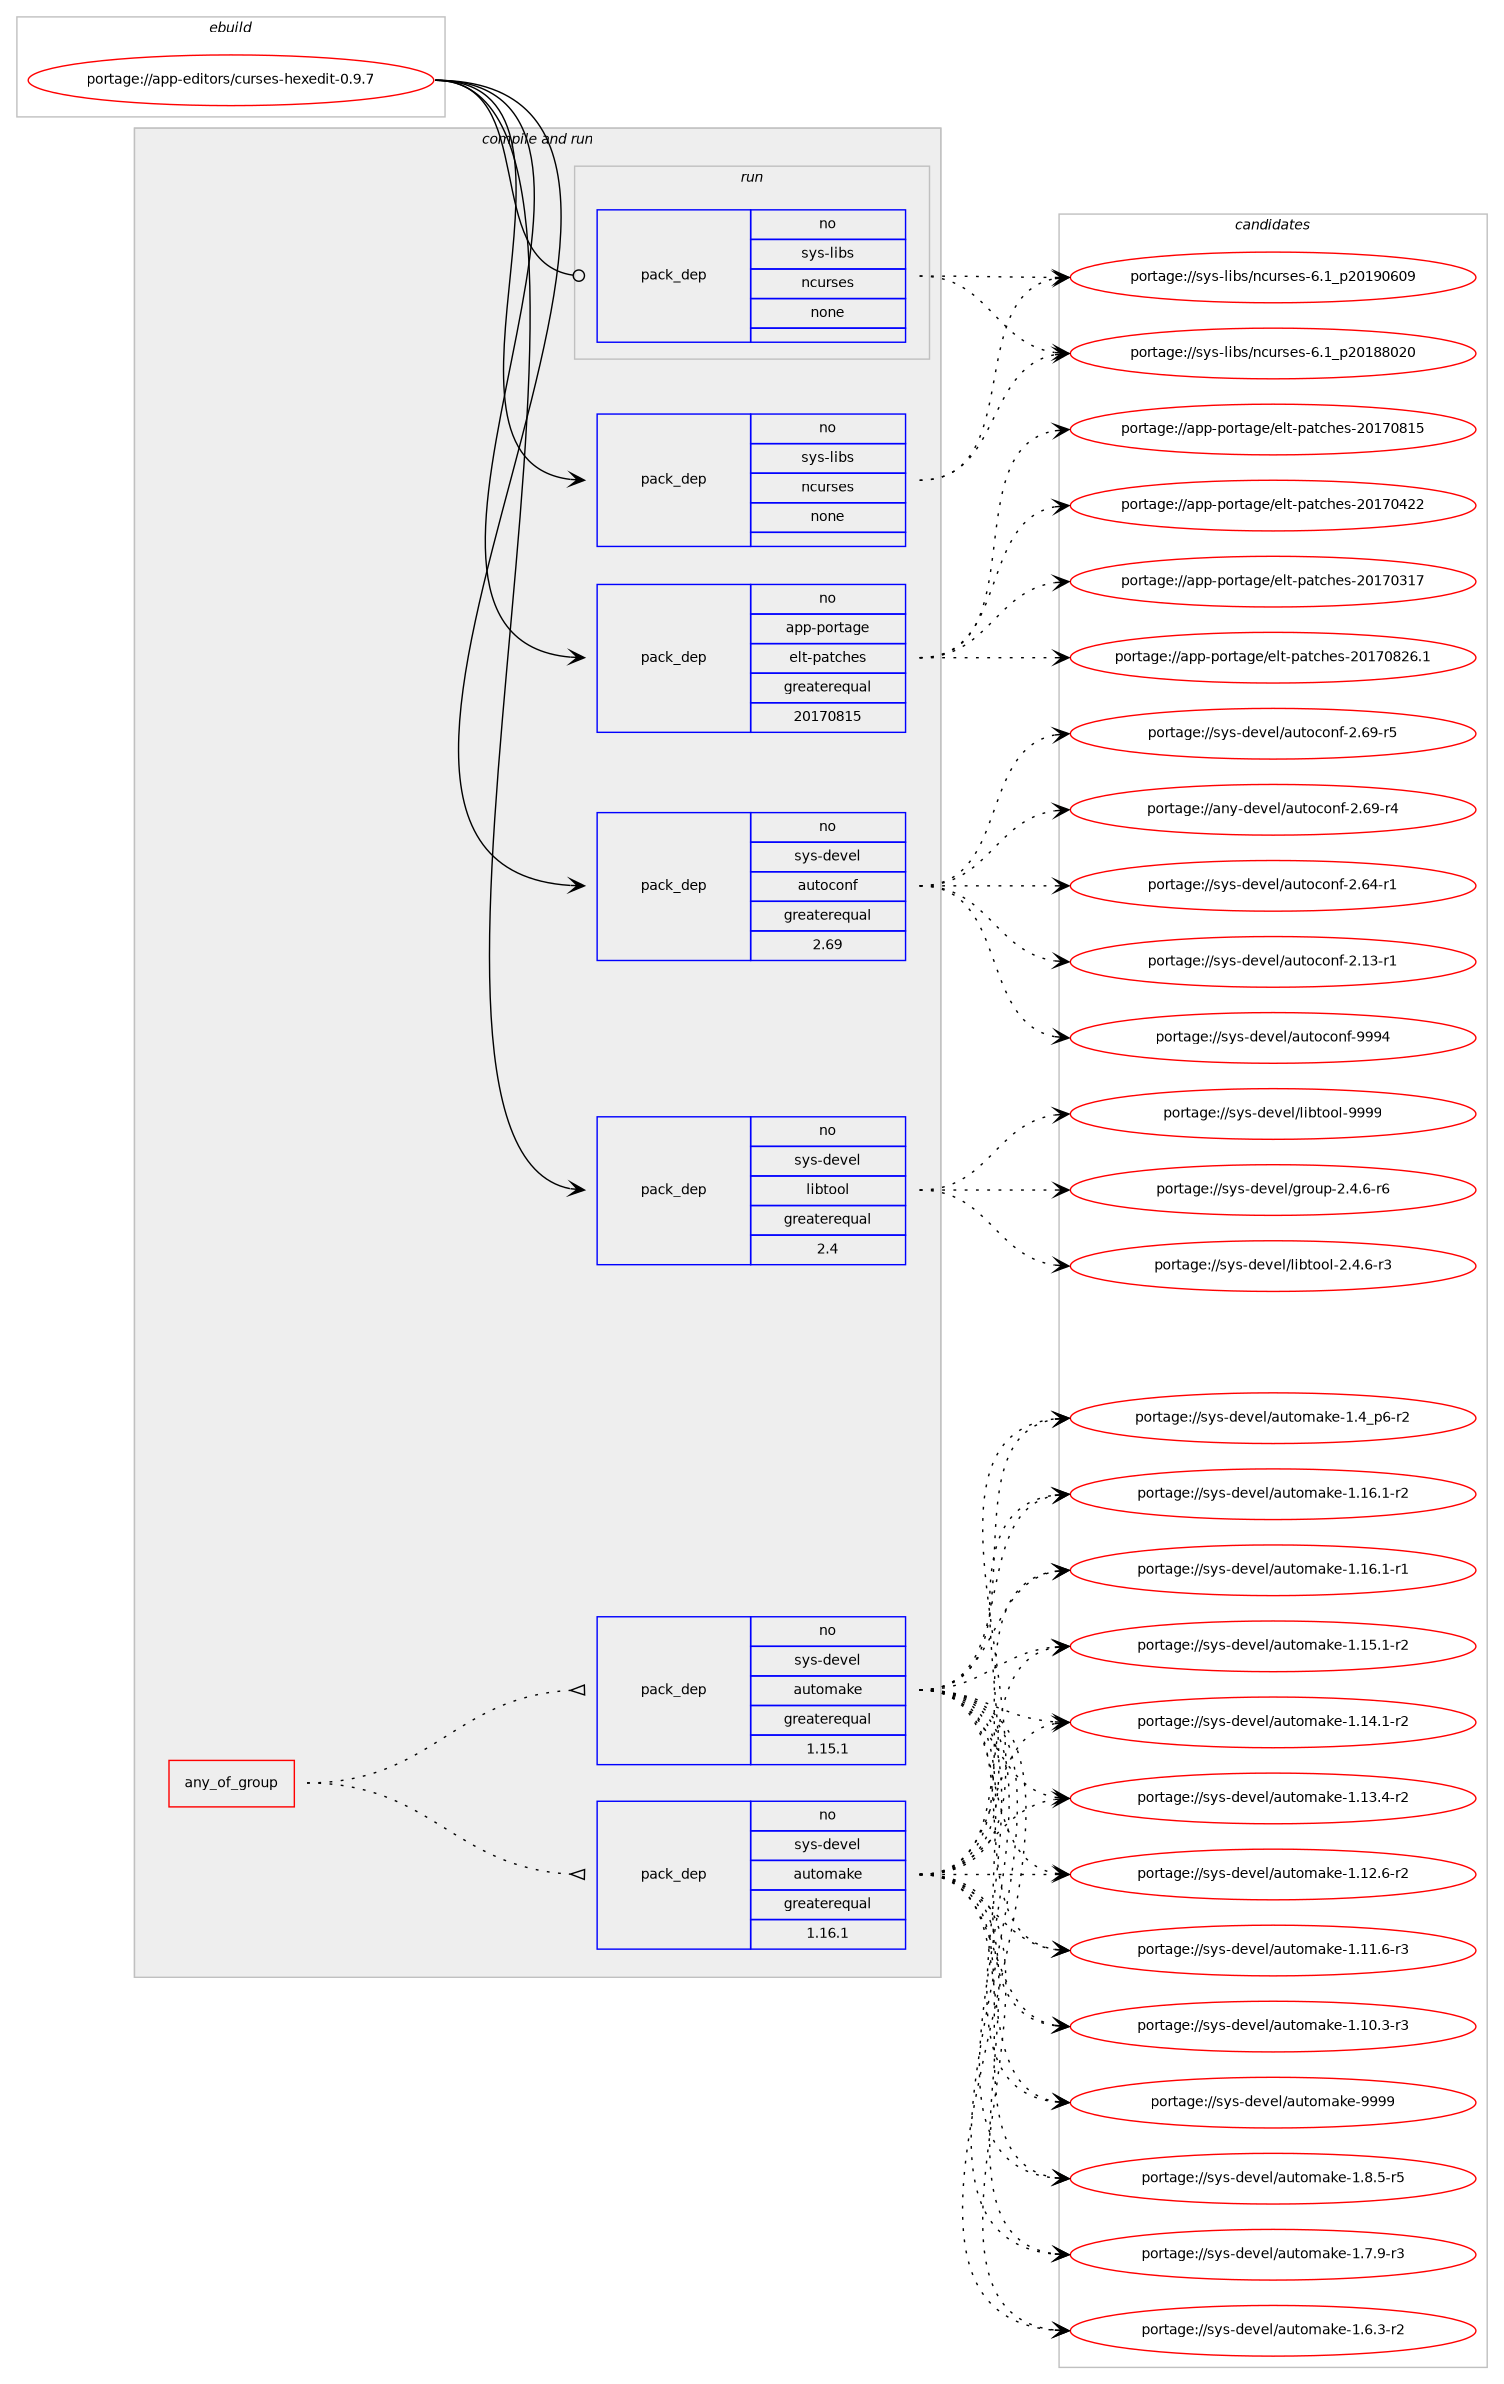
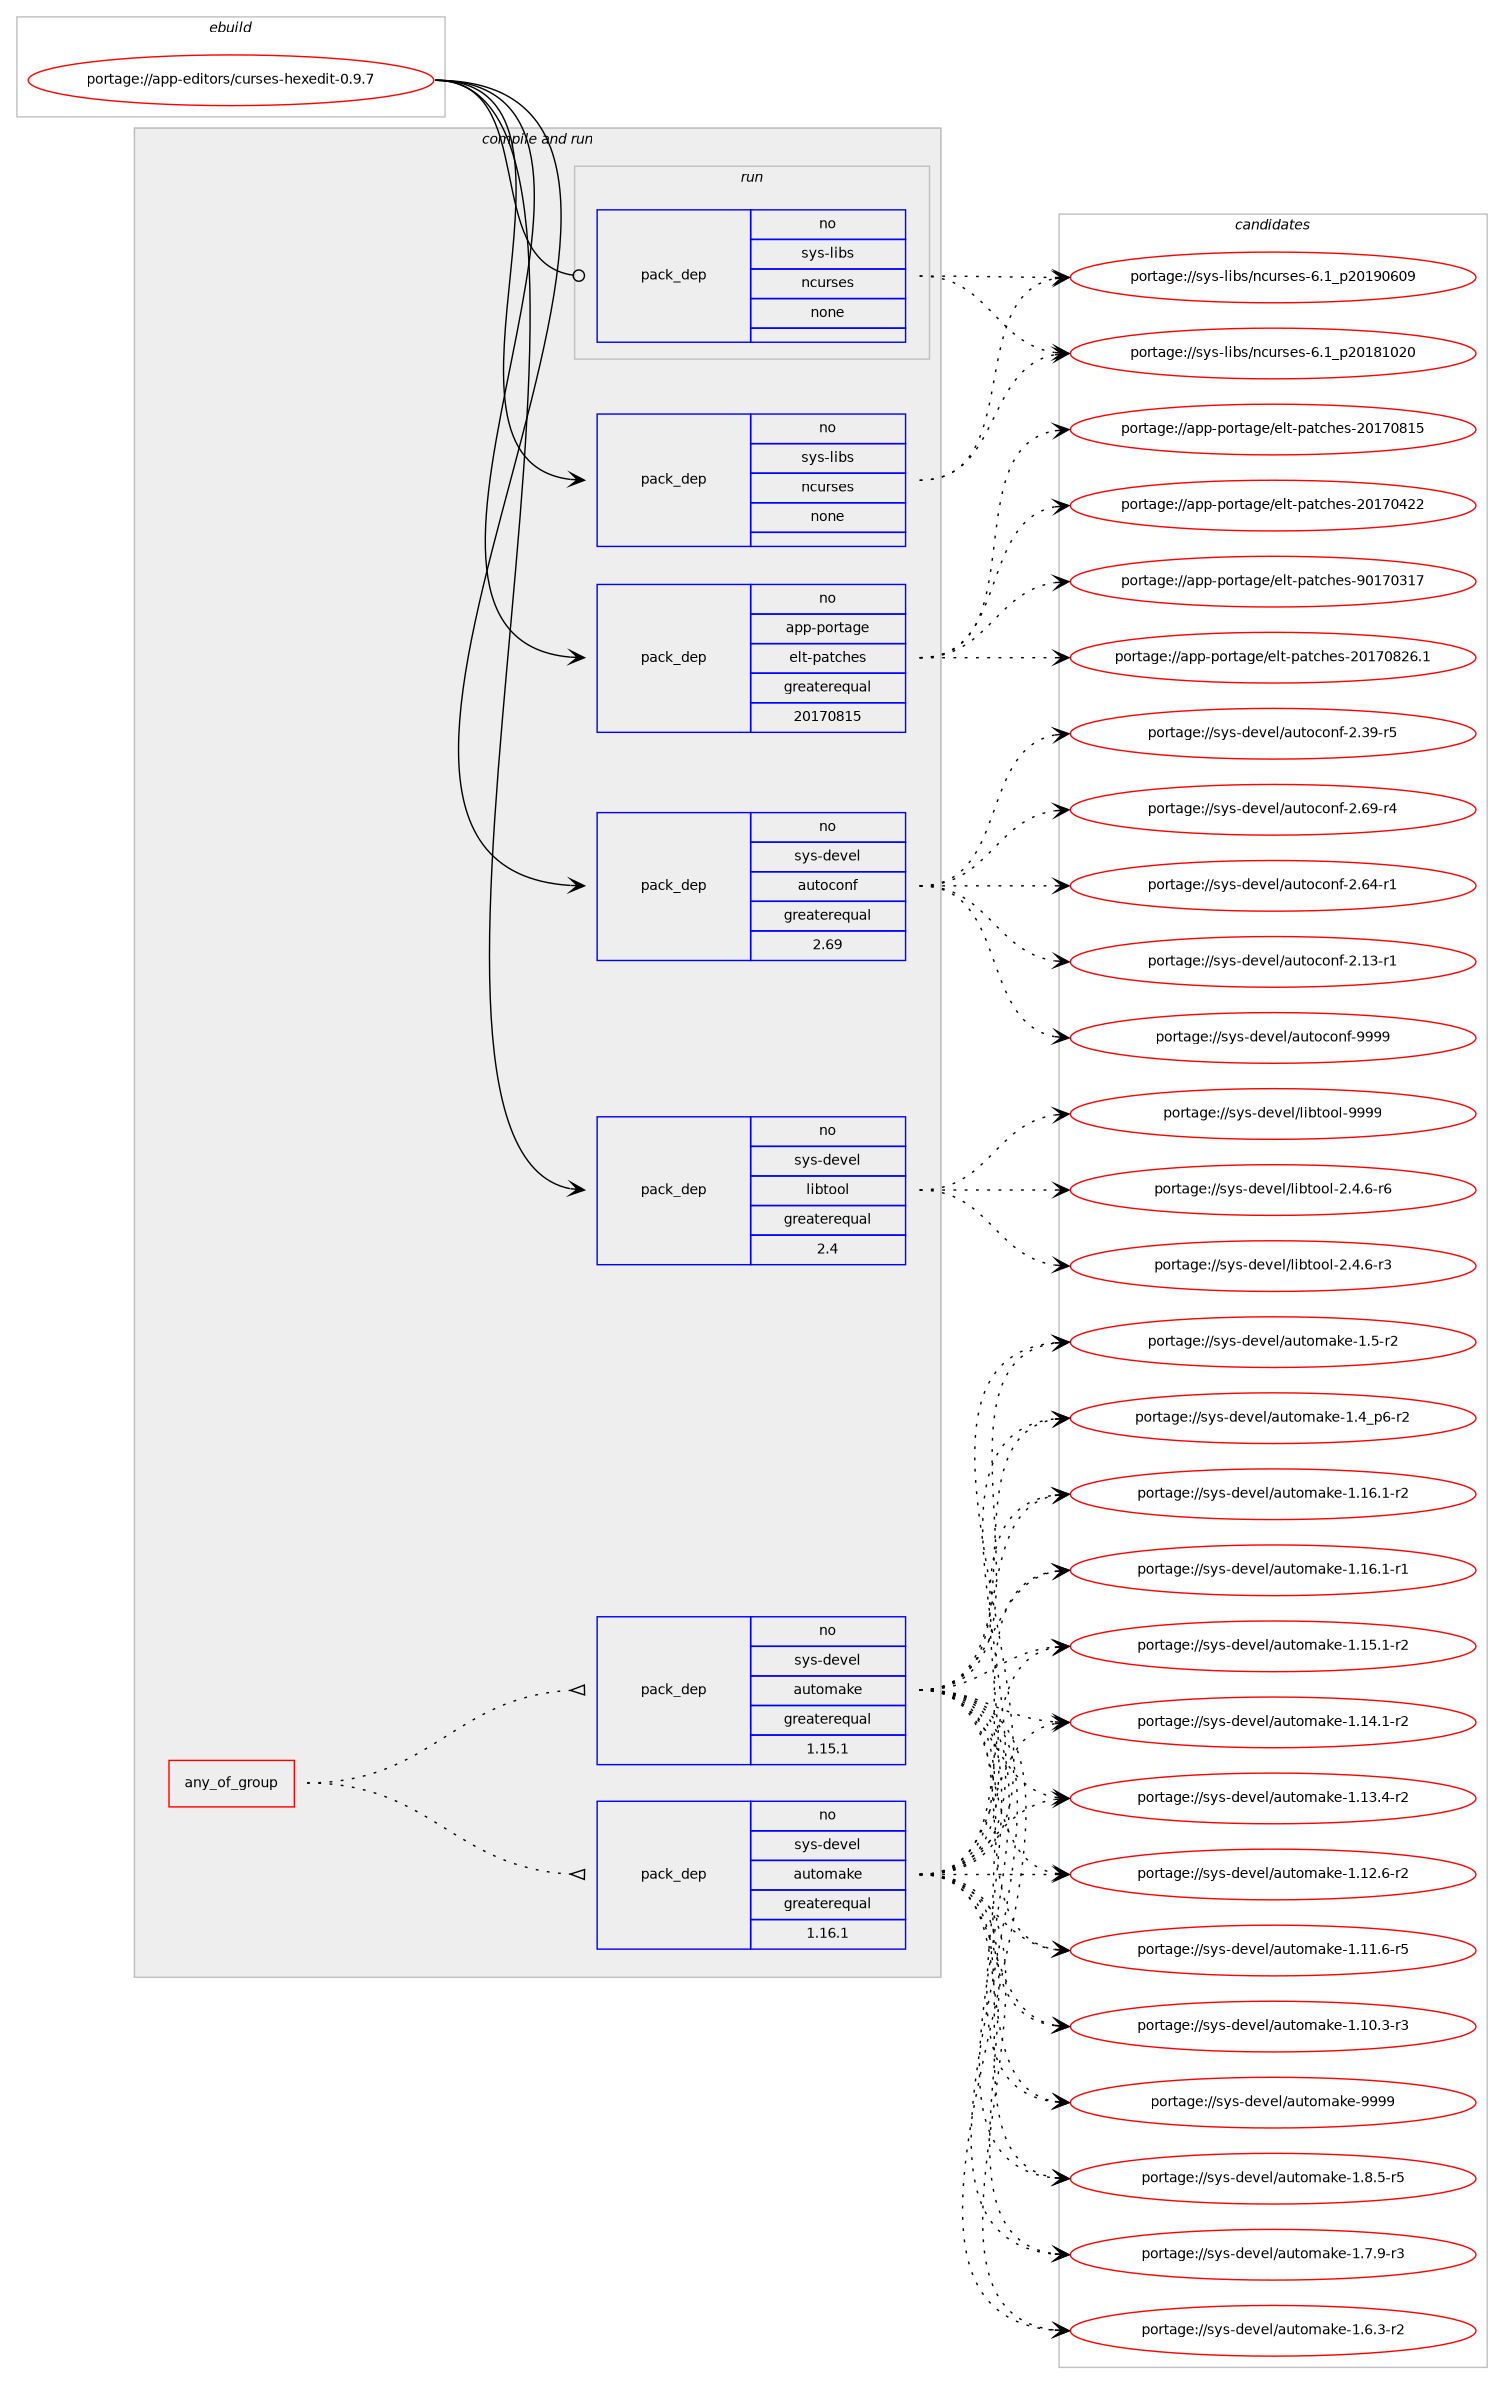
node "portage://sys-libs/ncurses-6.1_p20188020": label "portage://sys-libs/ncurses-6.1_p20188020" -> "portage://sys-libs/ncurses-6.1_p20181020"
node "portage://app-portage/elt-patches-20170317": label "portage://app-portage/elt-patches-20170317" -> "portage://app-portage/elt-patches-90170317"
node "portage://sys-devel/autoconf-2.69-r5": label "portage://sys-devel/autoconf-2.69-r5" -> "portage://sys-devel/autoconf-2.39-r5"
node "portage://any-devel/autoconf-2.69-r4": label "portage://any-devel/autoconf-2.69-r4" -> "portage://sys-devel/autoconf-2.69-r4"
node "portage://sys-devel/autoconf-9994": label "portage://sys-devel/autoconf-9994" -> "portage://sys-devel/autoconf-9999"
node "portage://sys-devel/group-2.4.6-r6": label "portage://sys-devel/group-2.4.6-r6" -> "portage://sys-devel/libtool-2.4.6-r6"
node "portage://sys-devel/automake-1.5-r2": added
node "portage://sys-devel/automake-1.11.6-r3": label "portage://sys-devel/automake-1.11.6-r3" -> "portage://sys-devel/automake-1.11.6-r5"
